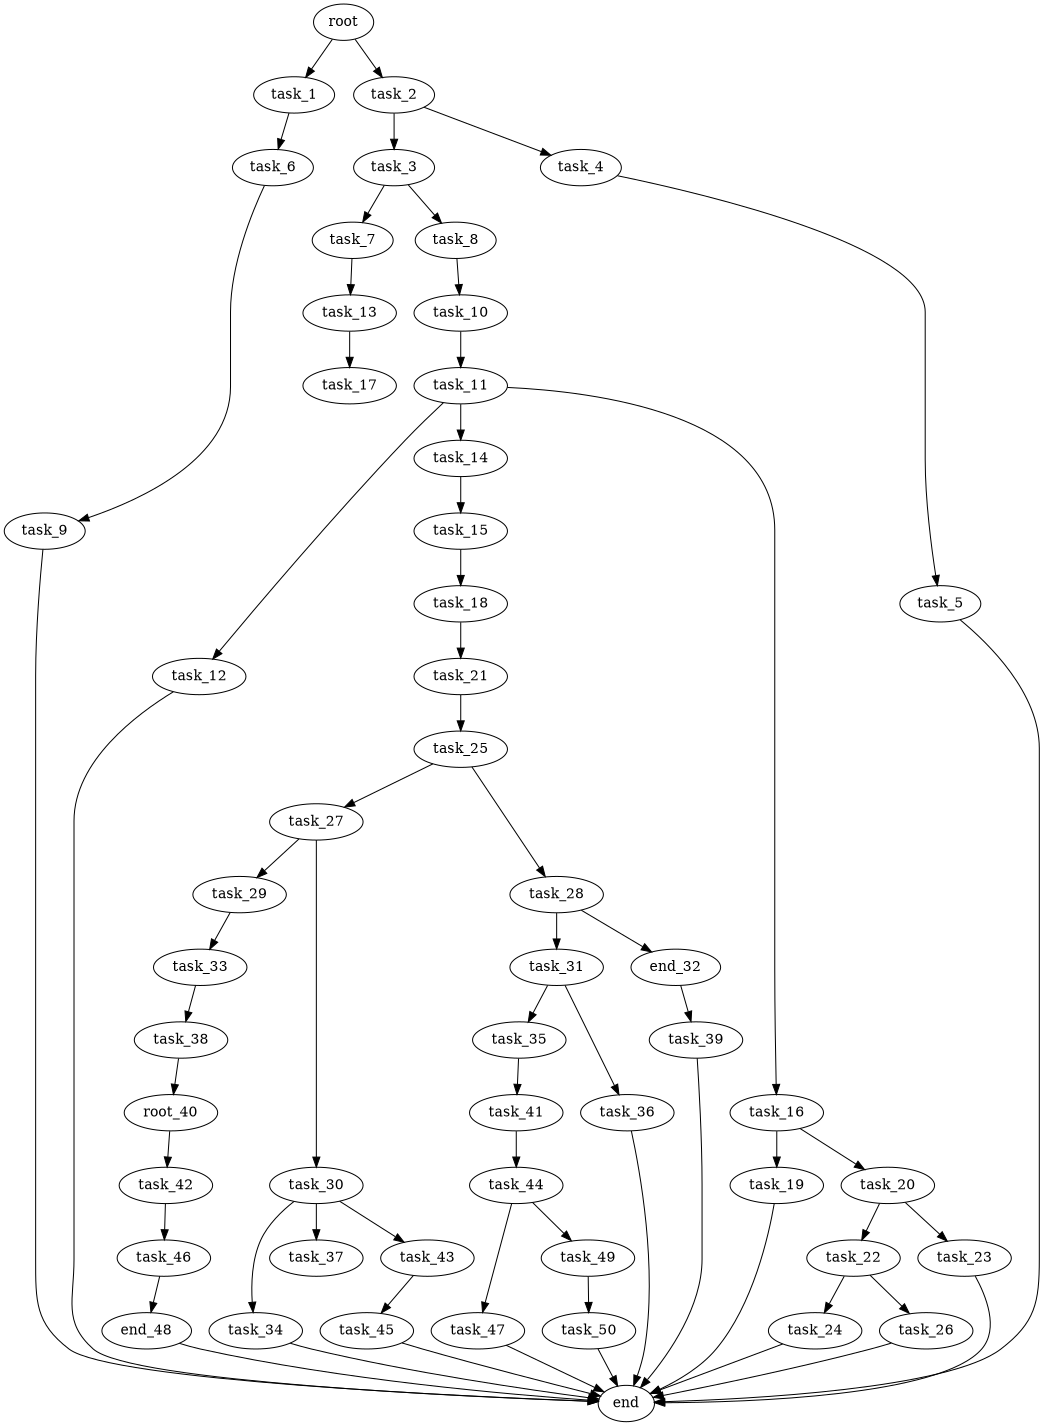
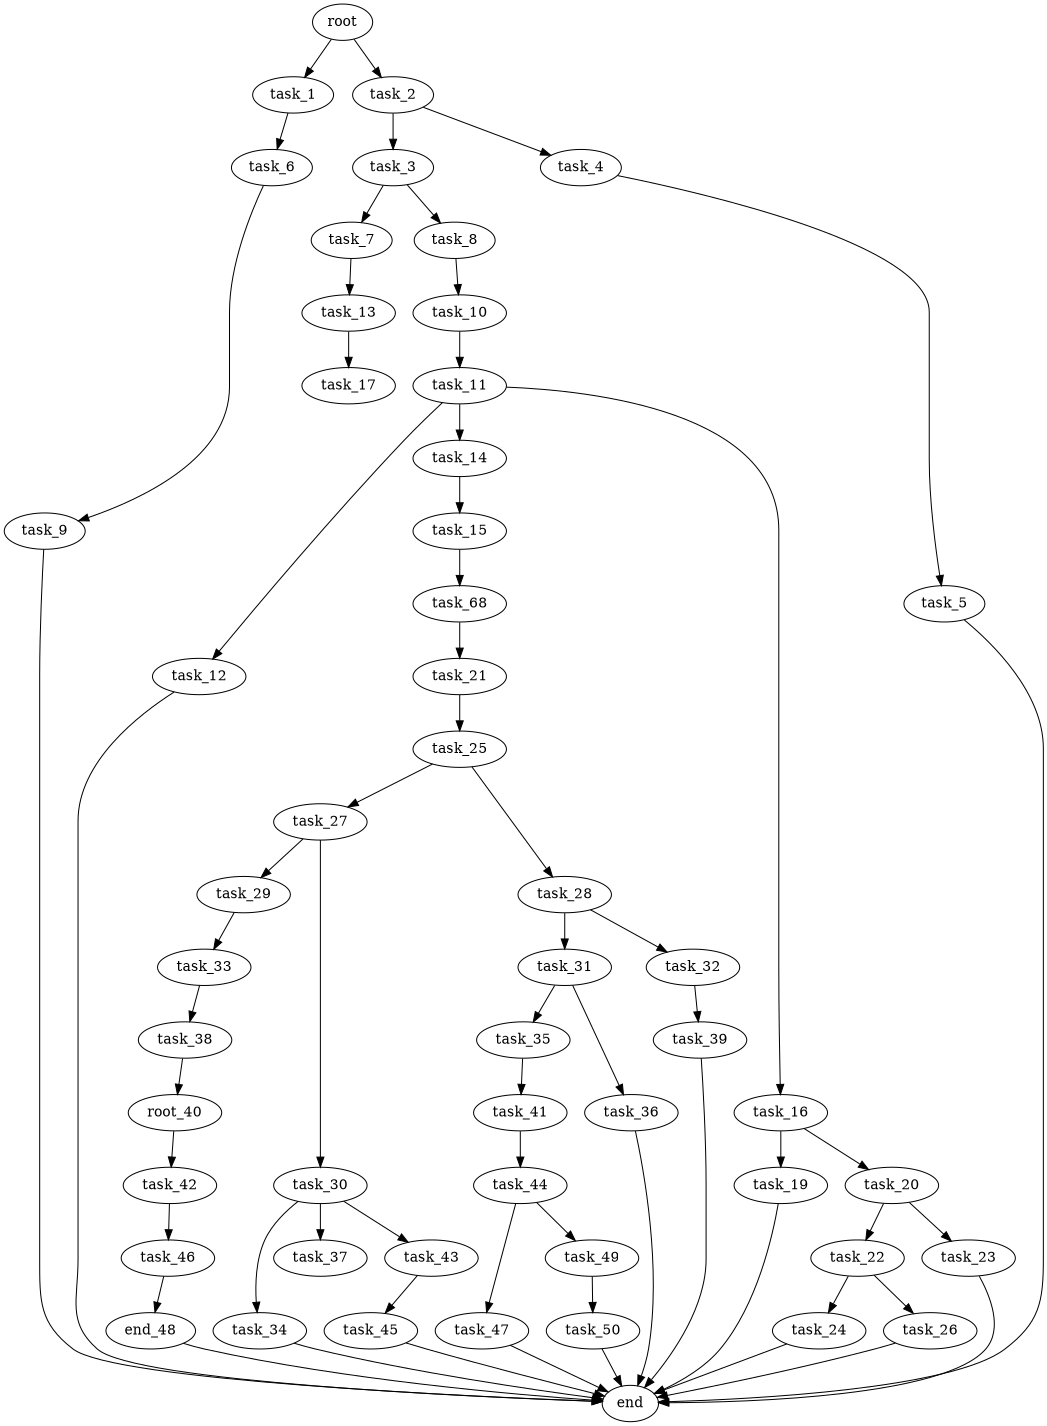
node "task_18": label "task_18" -> "task_68"
node "end_32": label "end_32" -> "task_32"
